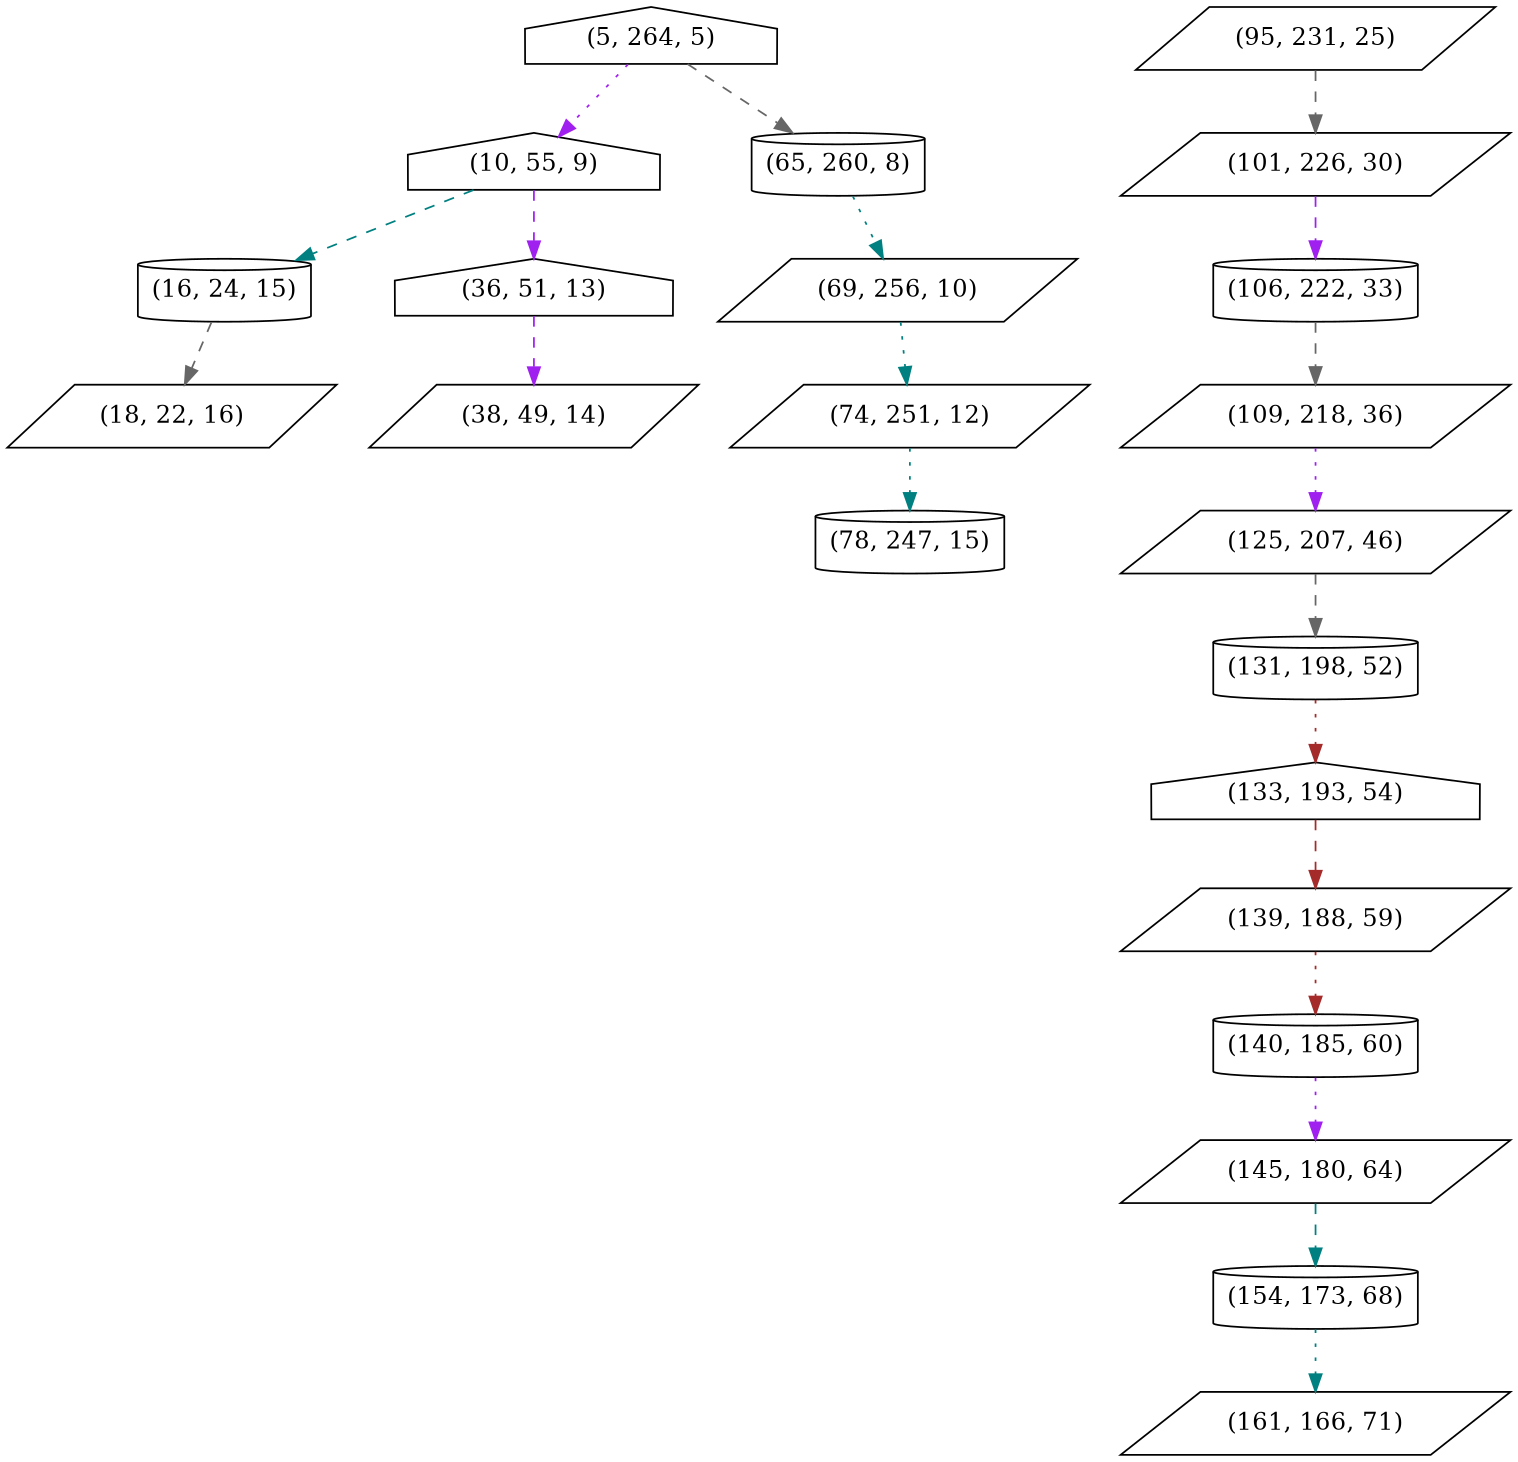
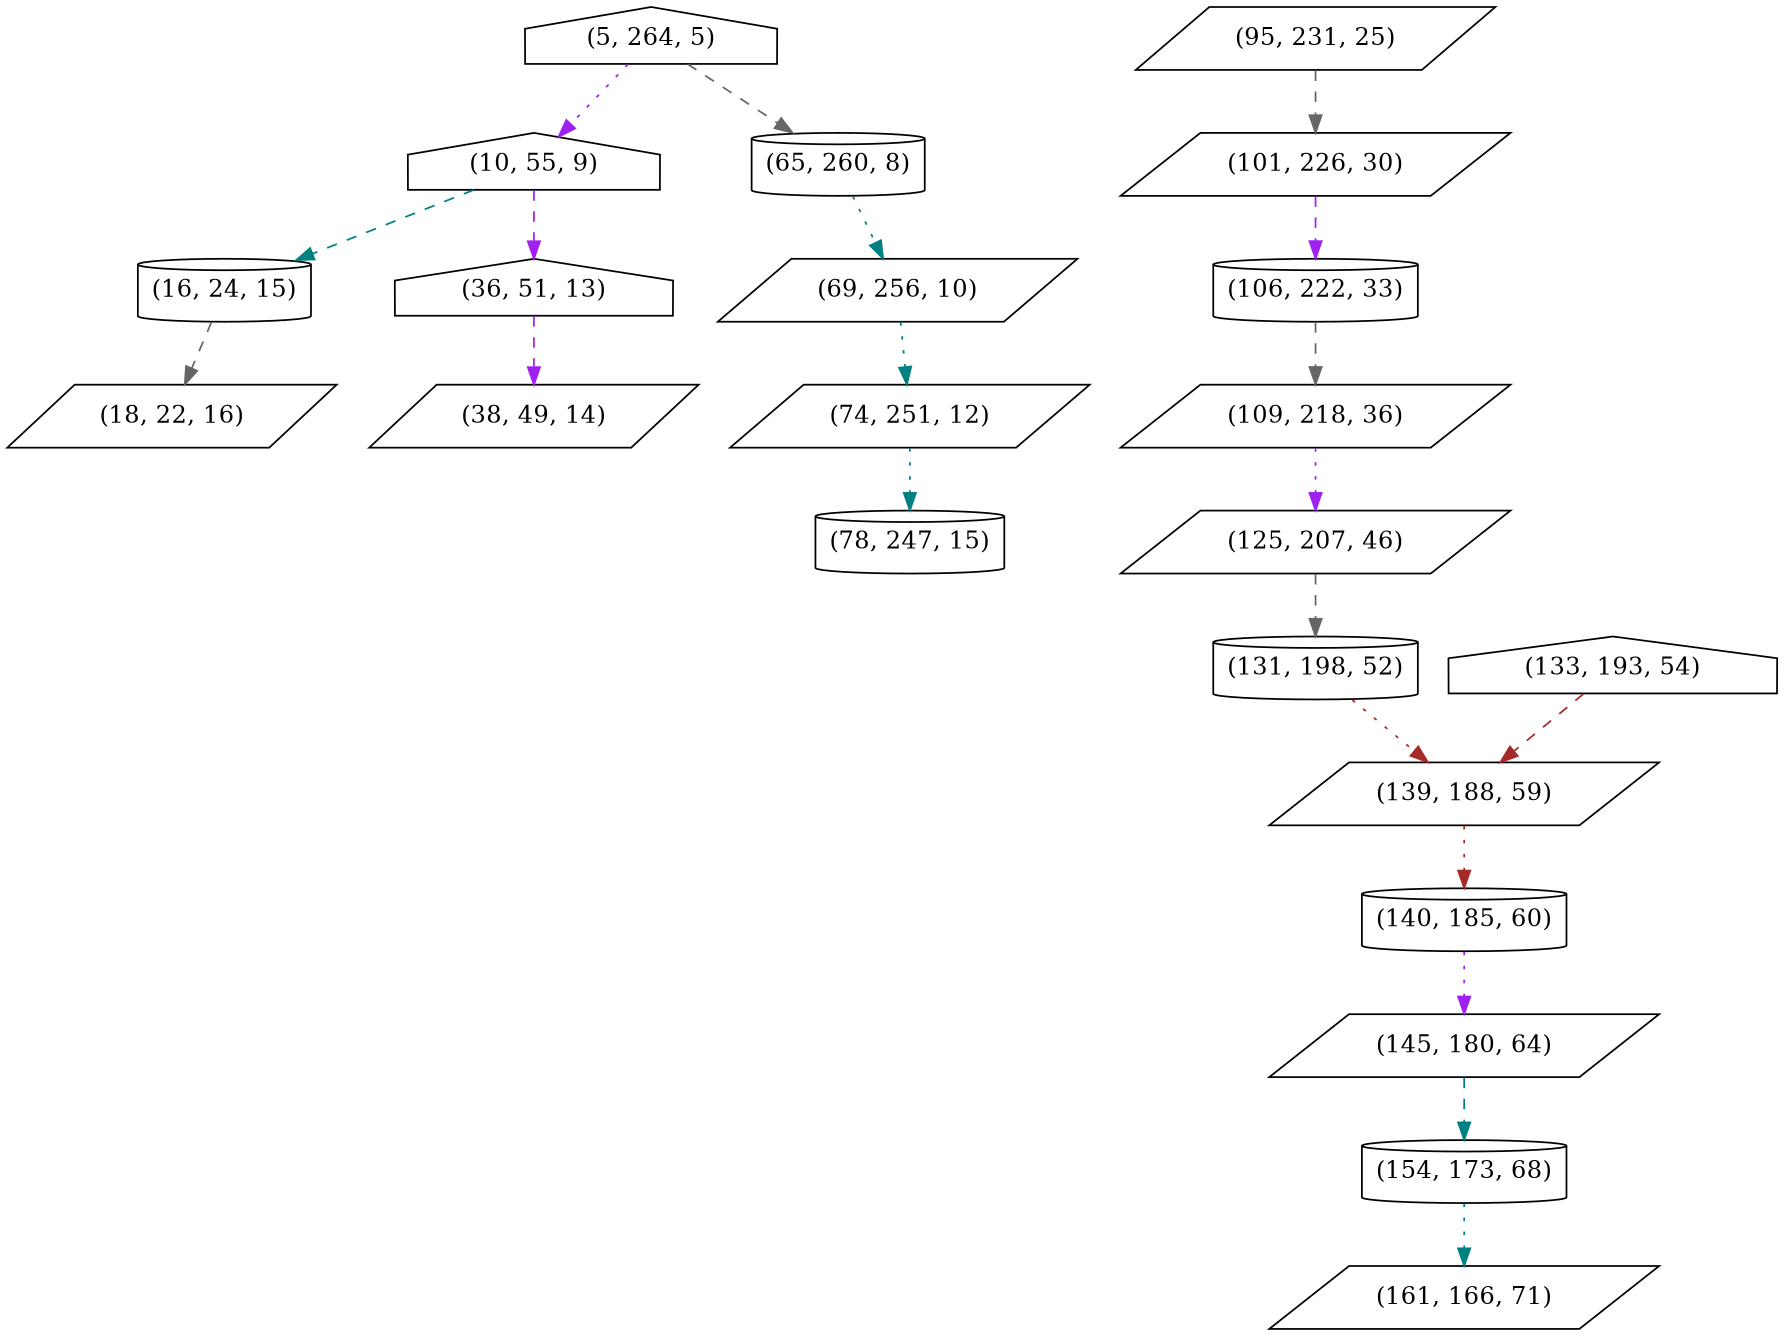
edge "(131, 198, 52)" -> "(133, 193, 54)": now "(131, 198, 52)" -> "(139, 188, 59)"
